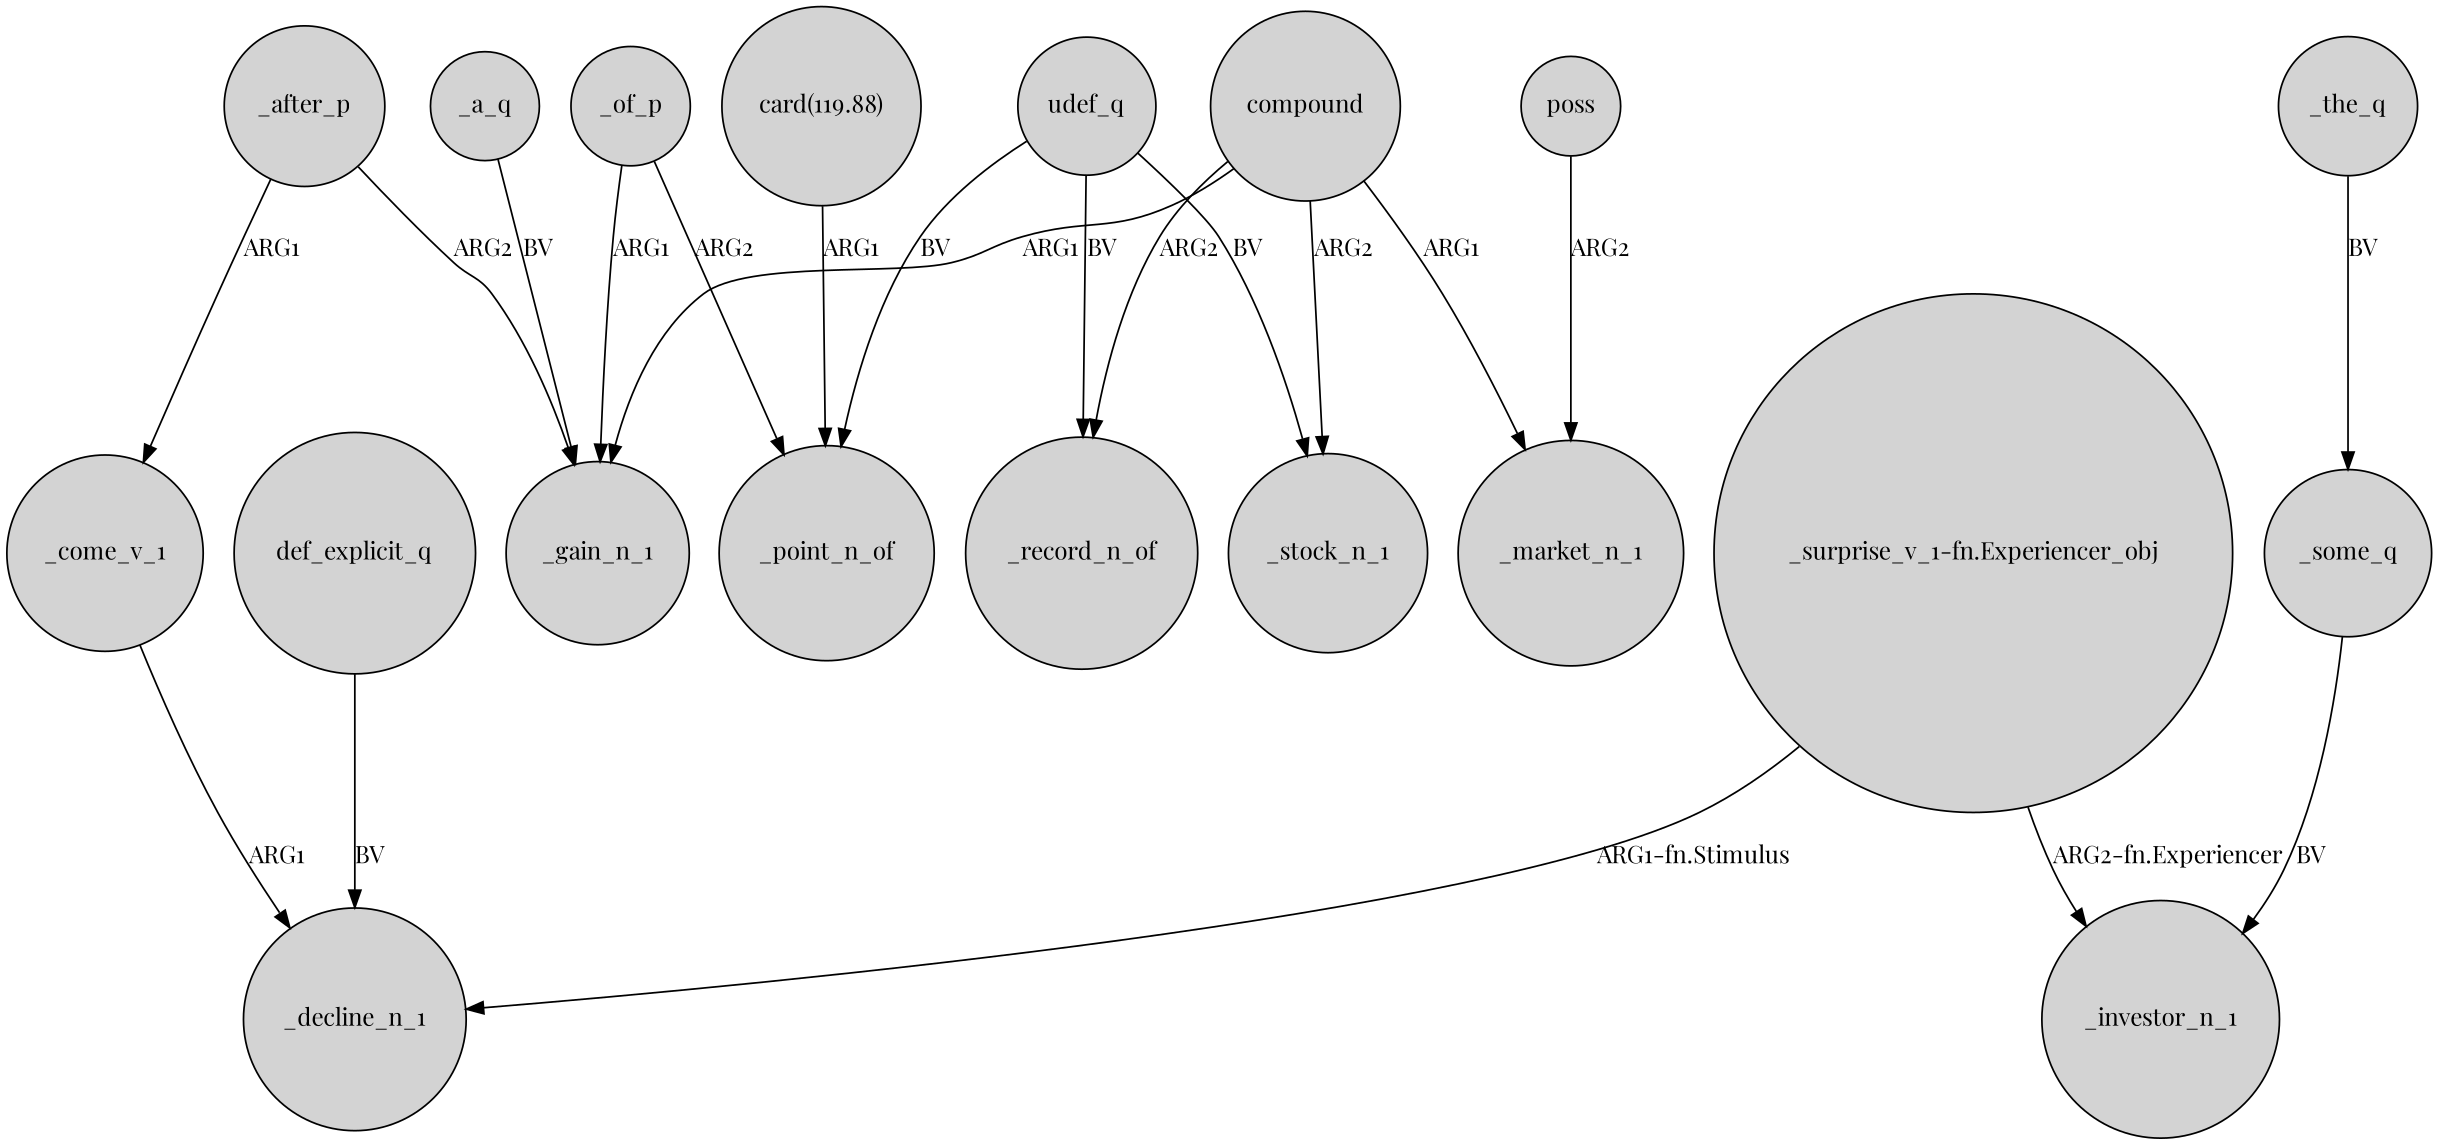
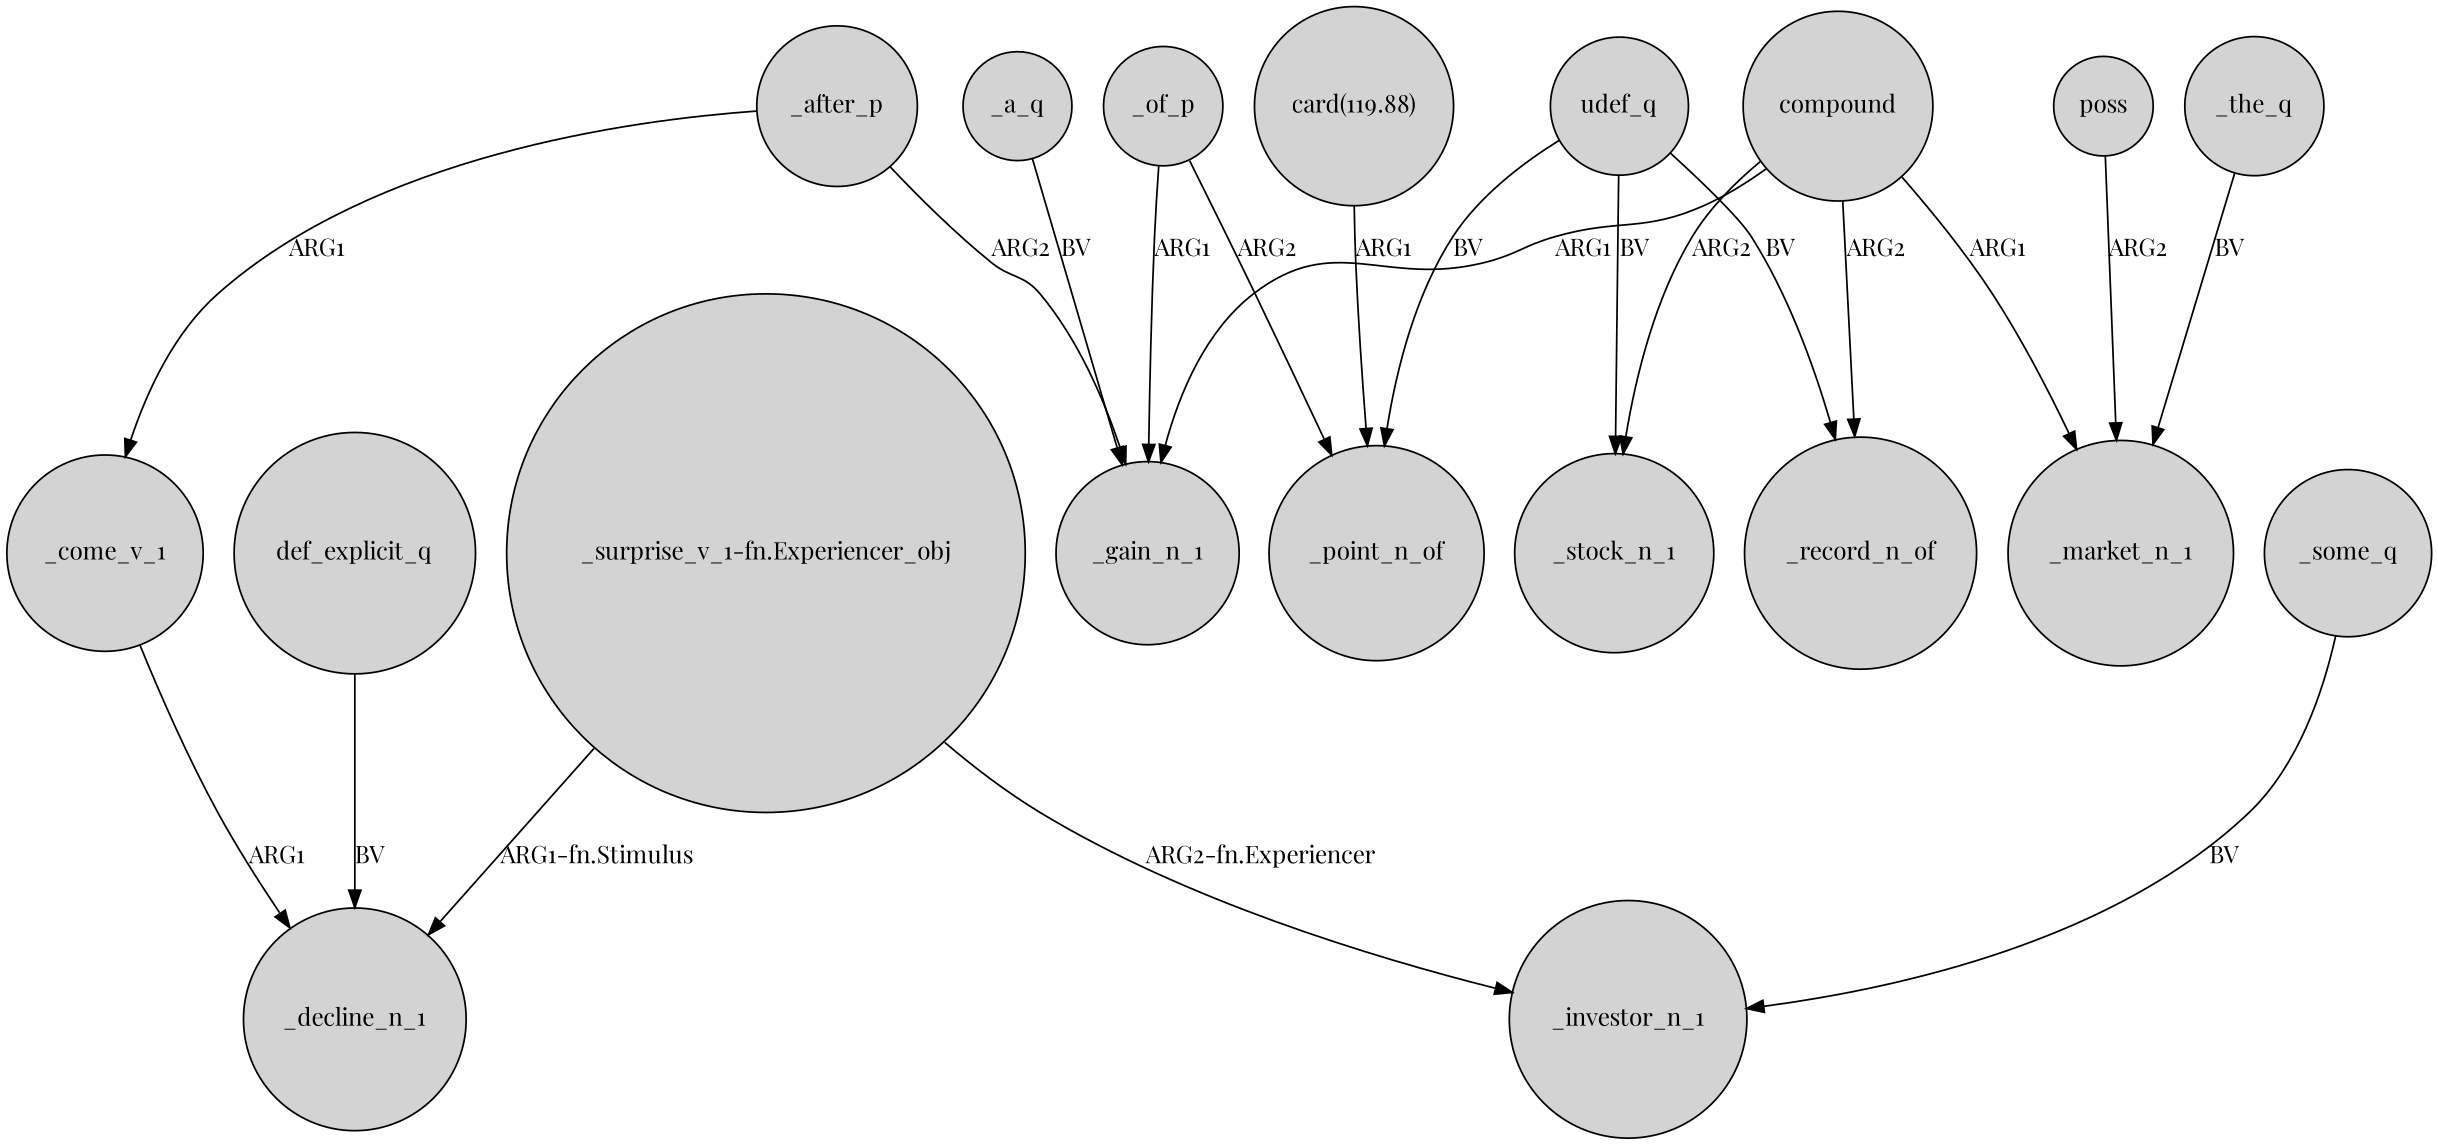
edge "_the_q" -> "_some_q": now "_the_q" -> "_market_n_1"
